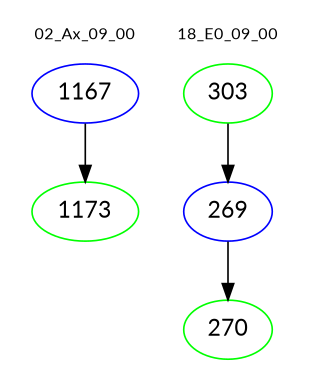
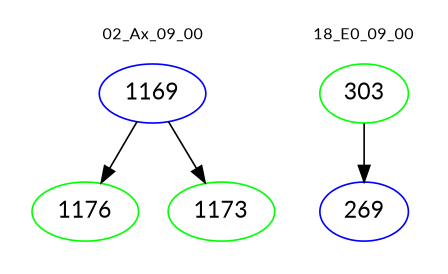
node "1167": label "1167" -> "1169"
node "1176": added
node "270": removed
